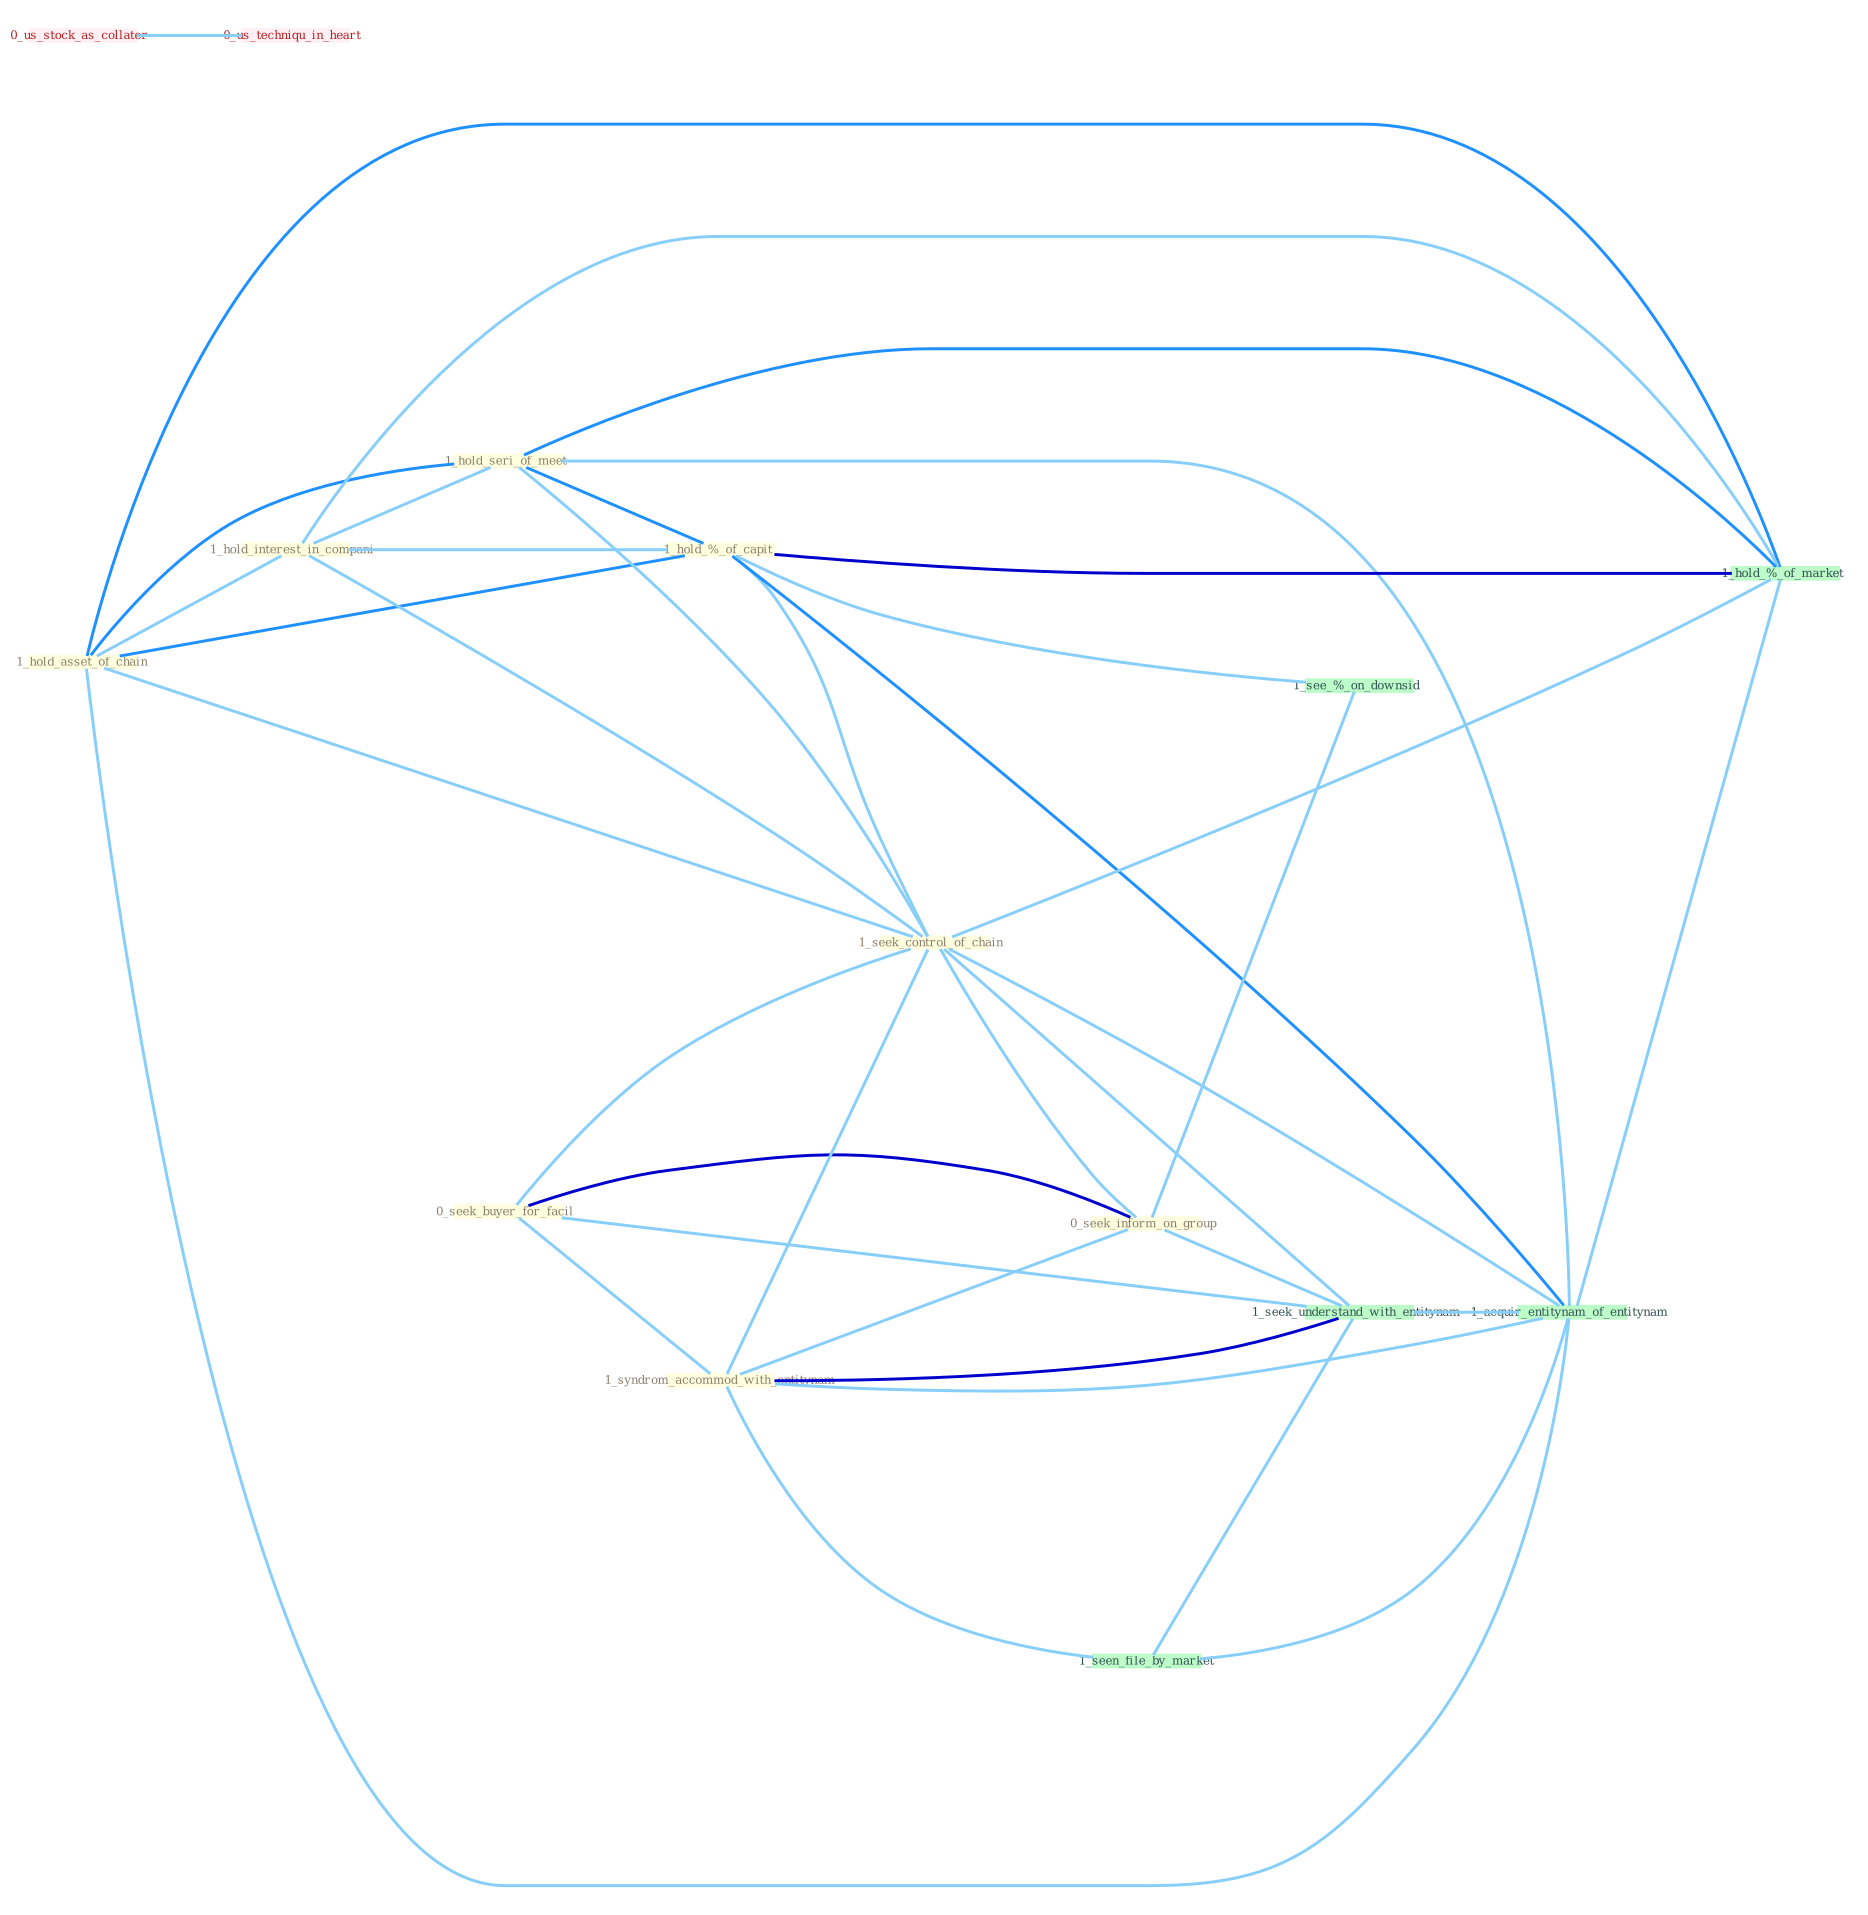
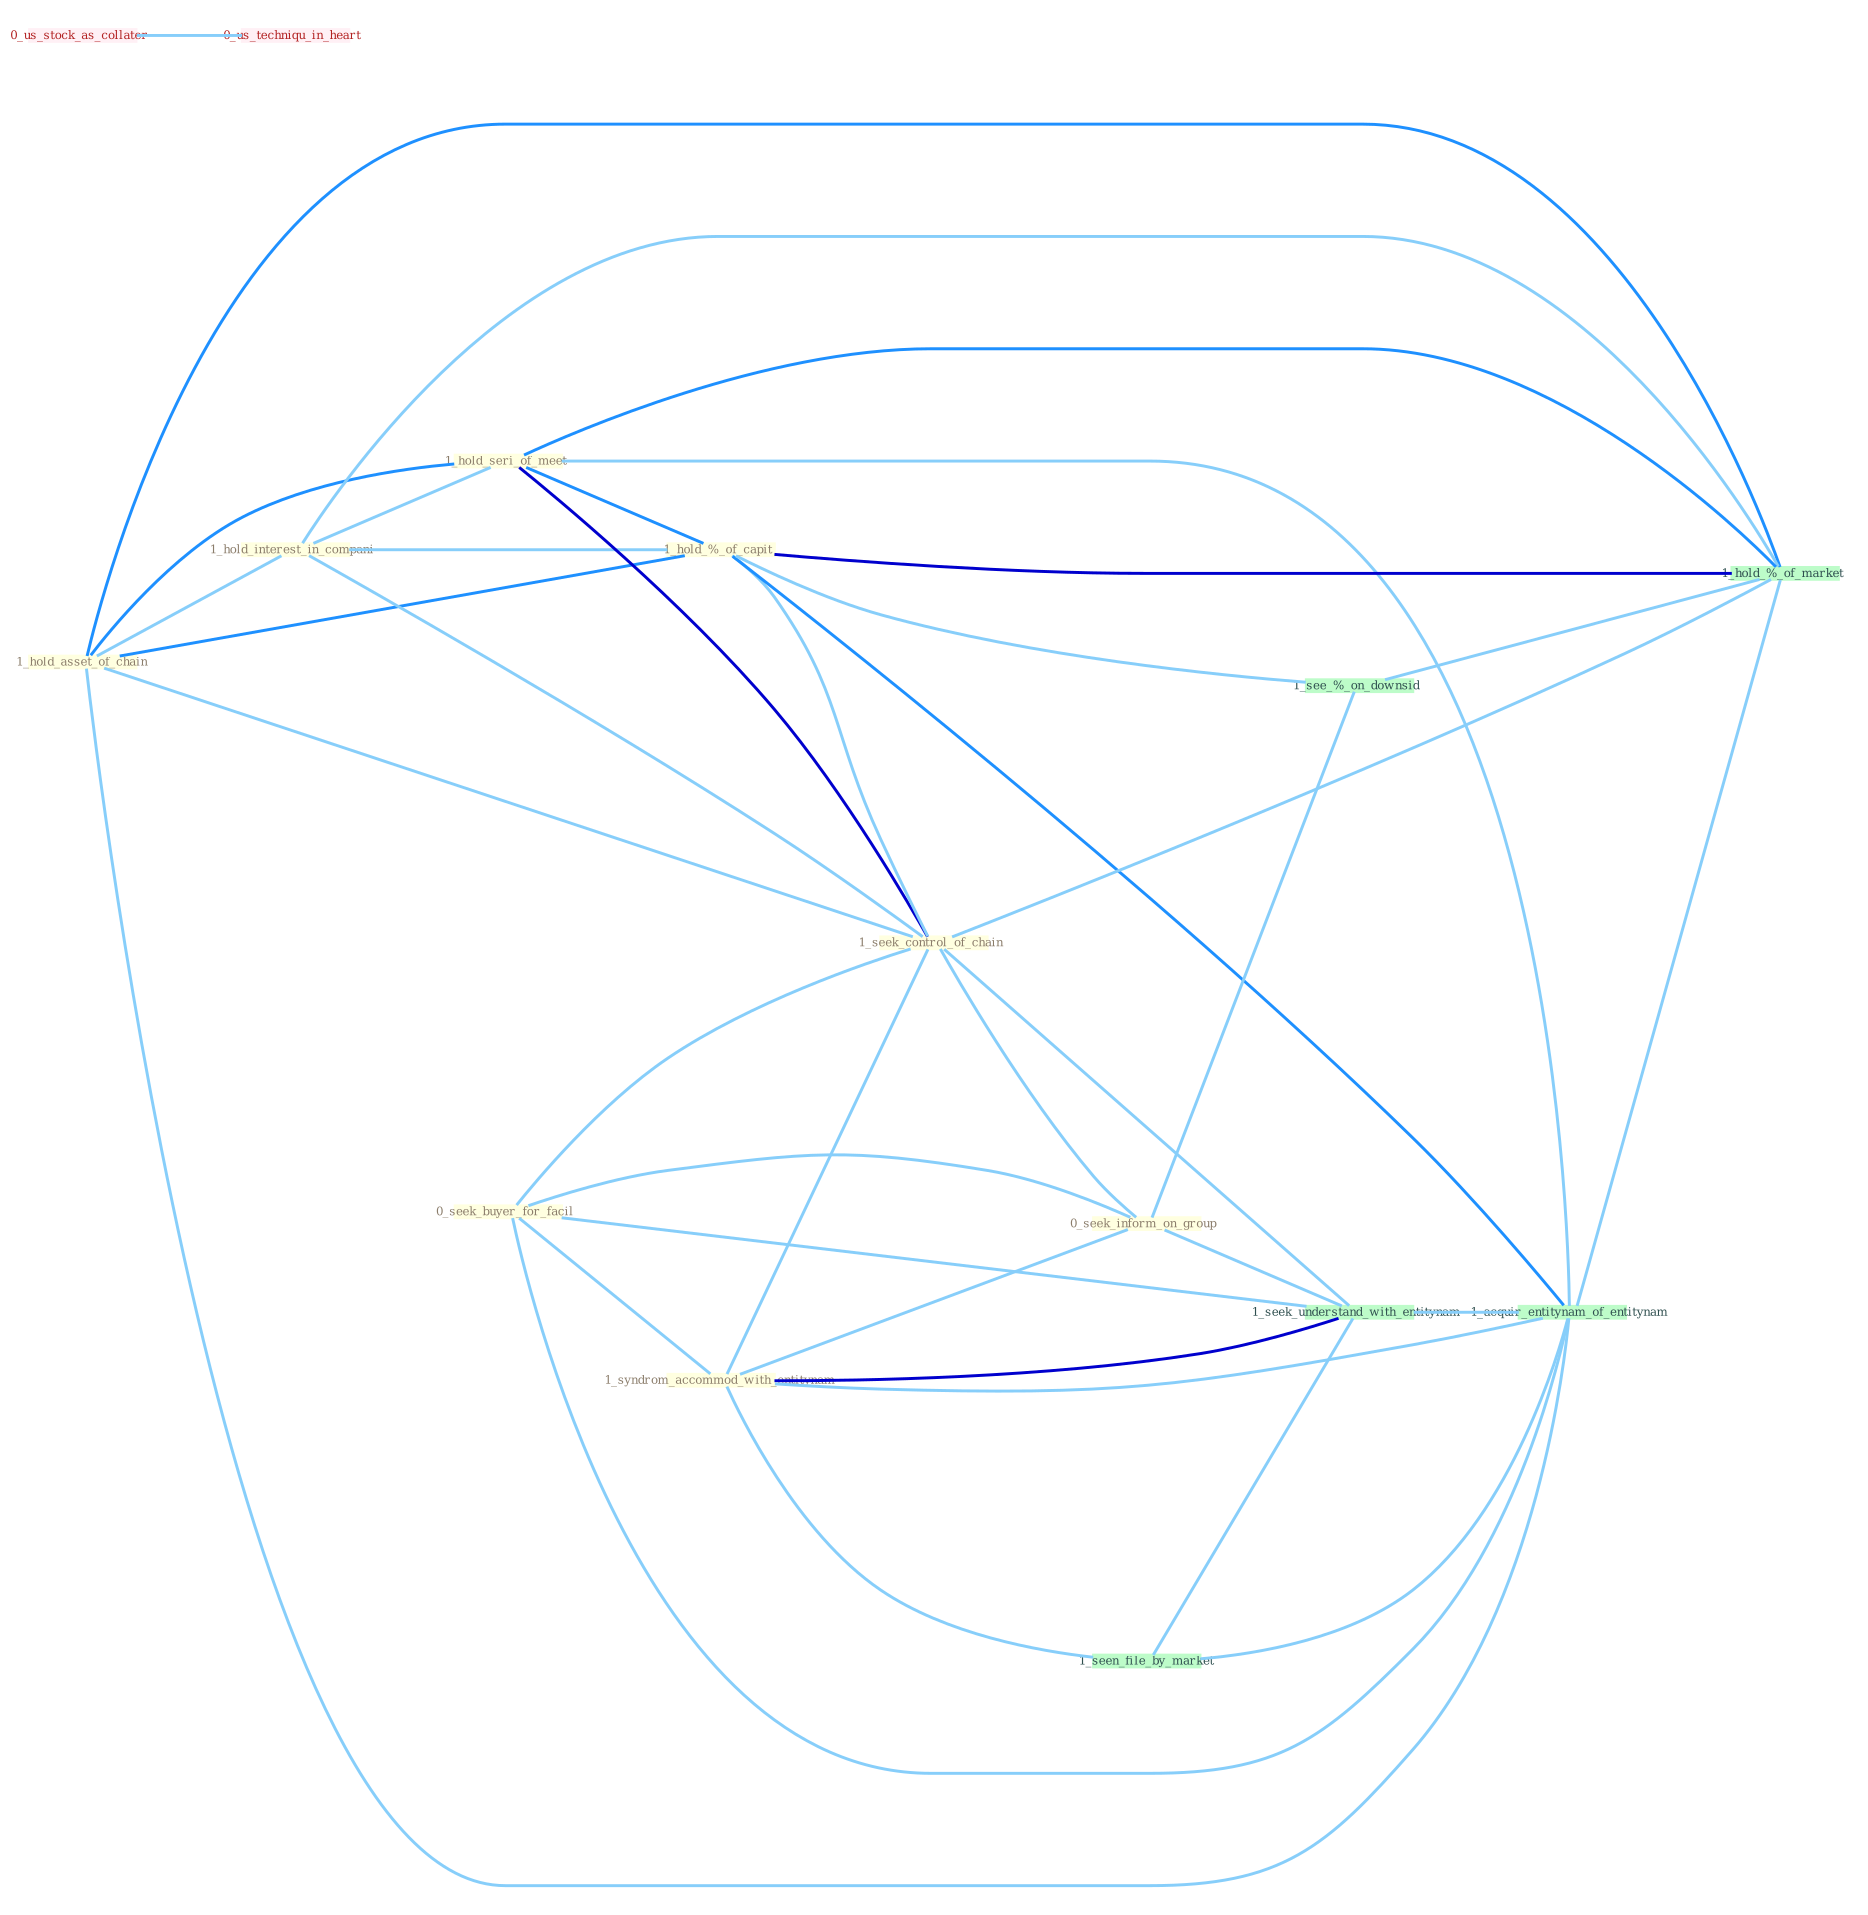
edge "1_hold_%_of_market" -- "1_see_%_on_downsid": added
edge "1_hold_seri_of_meet" -- "1_seek_control_of_chain": color #87cefa -> #0000cd
edge "1_seek_control_of_chain" -- "1_acquir_entitynam_of_entitynam": now "0_seek_buyer_for_facil" -- "1_acquir_entitynam_of_entitynam"
edge "0_seek_buyer_for_facil" -- "0_seek_inform_on_group": color #0000cd -> #87cefa
